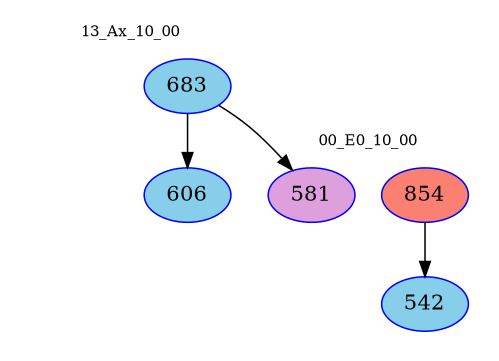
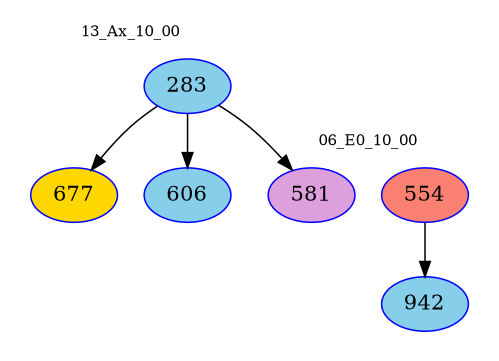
node "683": label "683" -> "283"
cluster "00_E0_10_00": label "00_E0_10_00" -> "06_E0_10_00"
node "677": added
node "854": label "854" -> "554"
node "542": label "542" -> "942"
